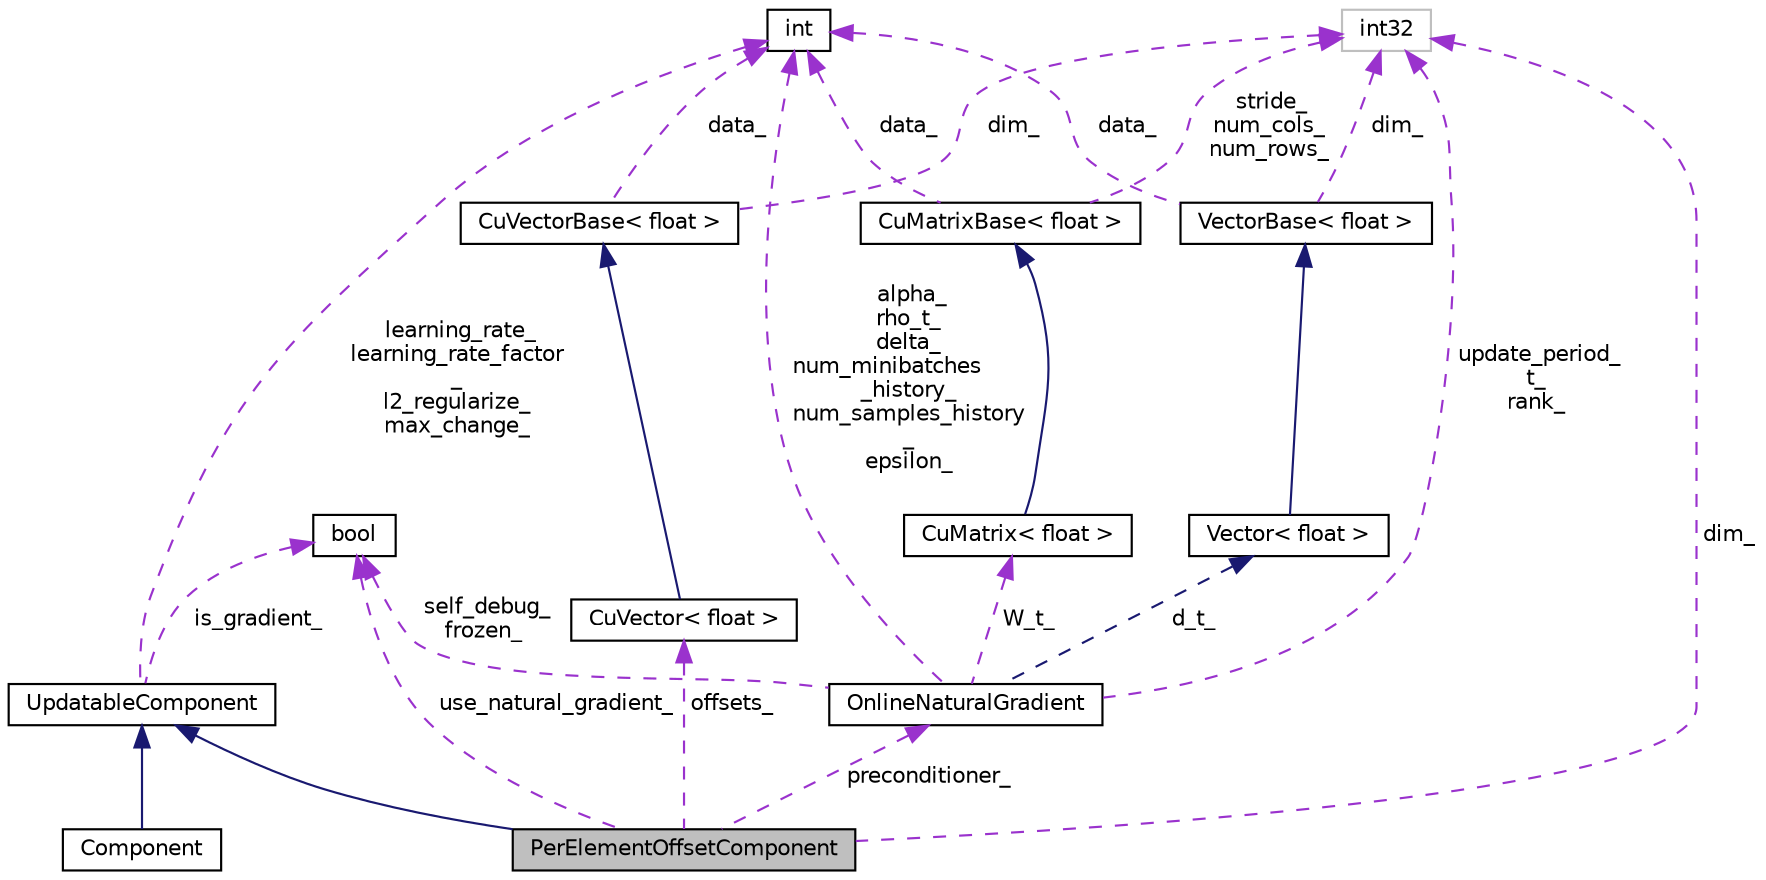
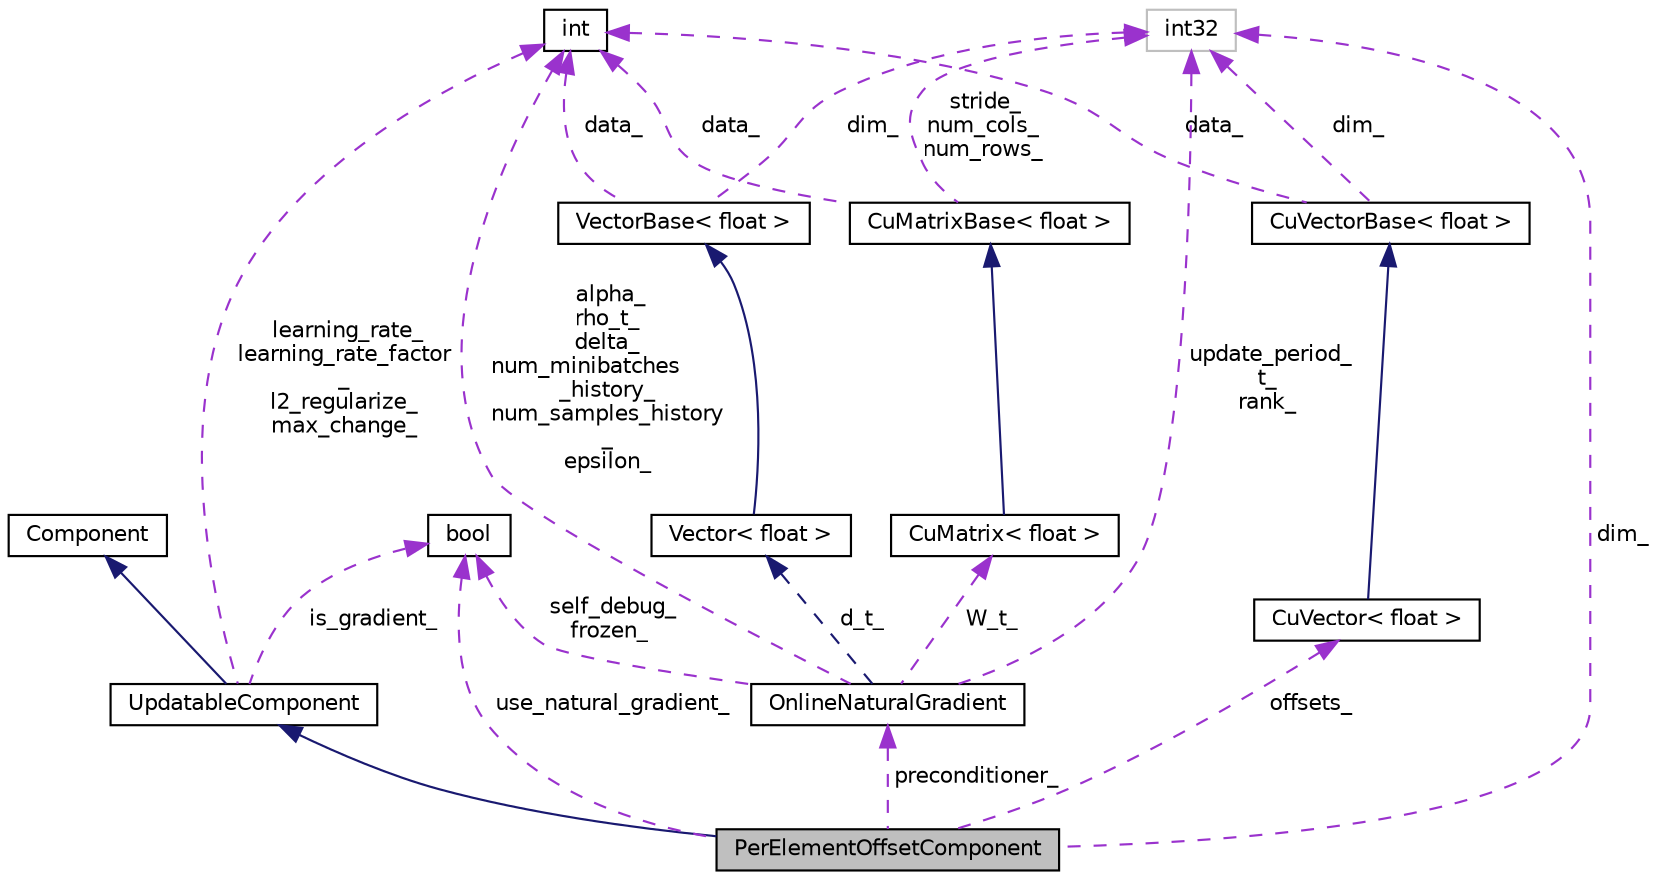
edge "Component" -> "UpdatableComponent": reversed
